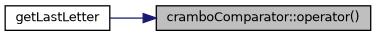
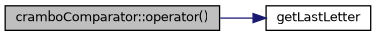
edge "getLastLetter" -> "cramboComparator::operator()": reversed
